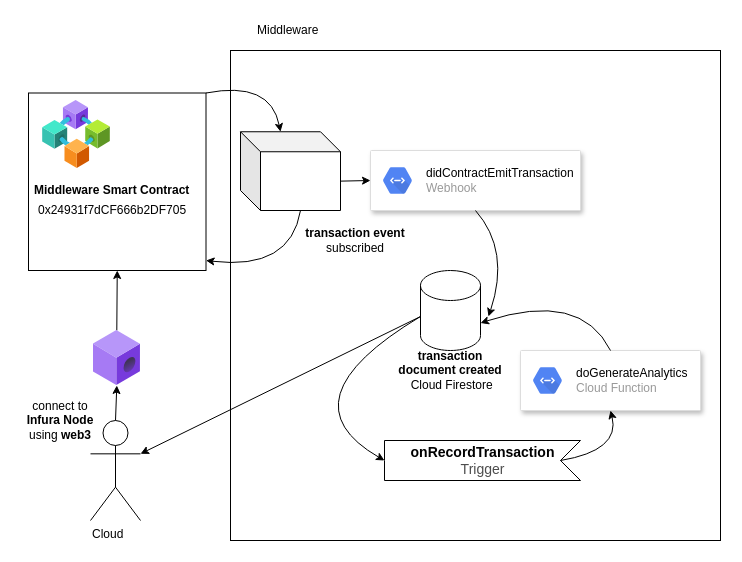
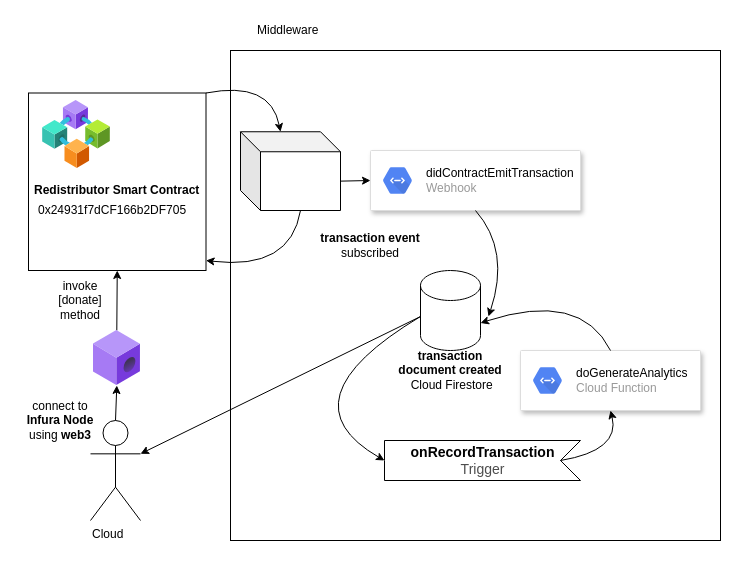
node "Middleware Smart Contract": label "Middleware Smart Contract" -> "Redistributor Smart Contract"
node "0x24931f7dCF666b2DF705": label "0x24931f7dCF666b2DF705" -> "0x24931f7dCF166b2DF705"
node "transaction event subscribed": moved (356, 241) -> (371, 246)
node "invoke [donate] method": added
